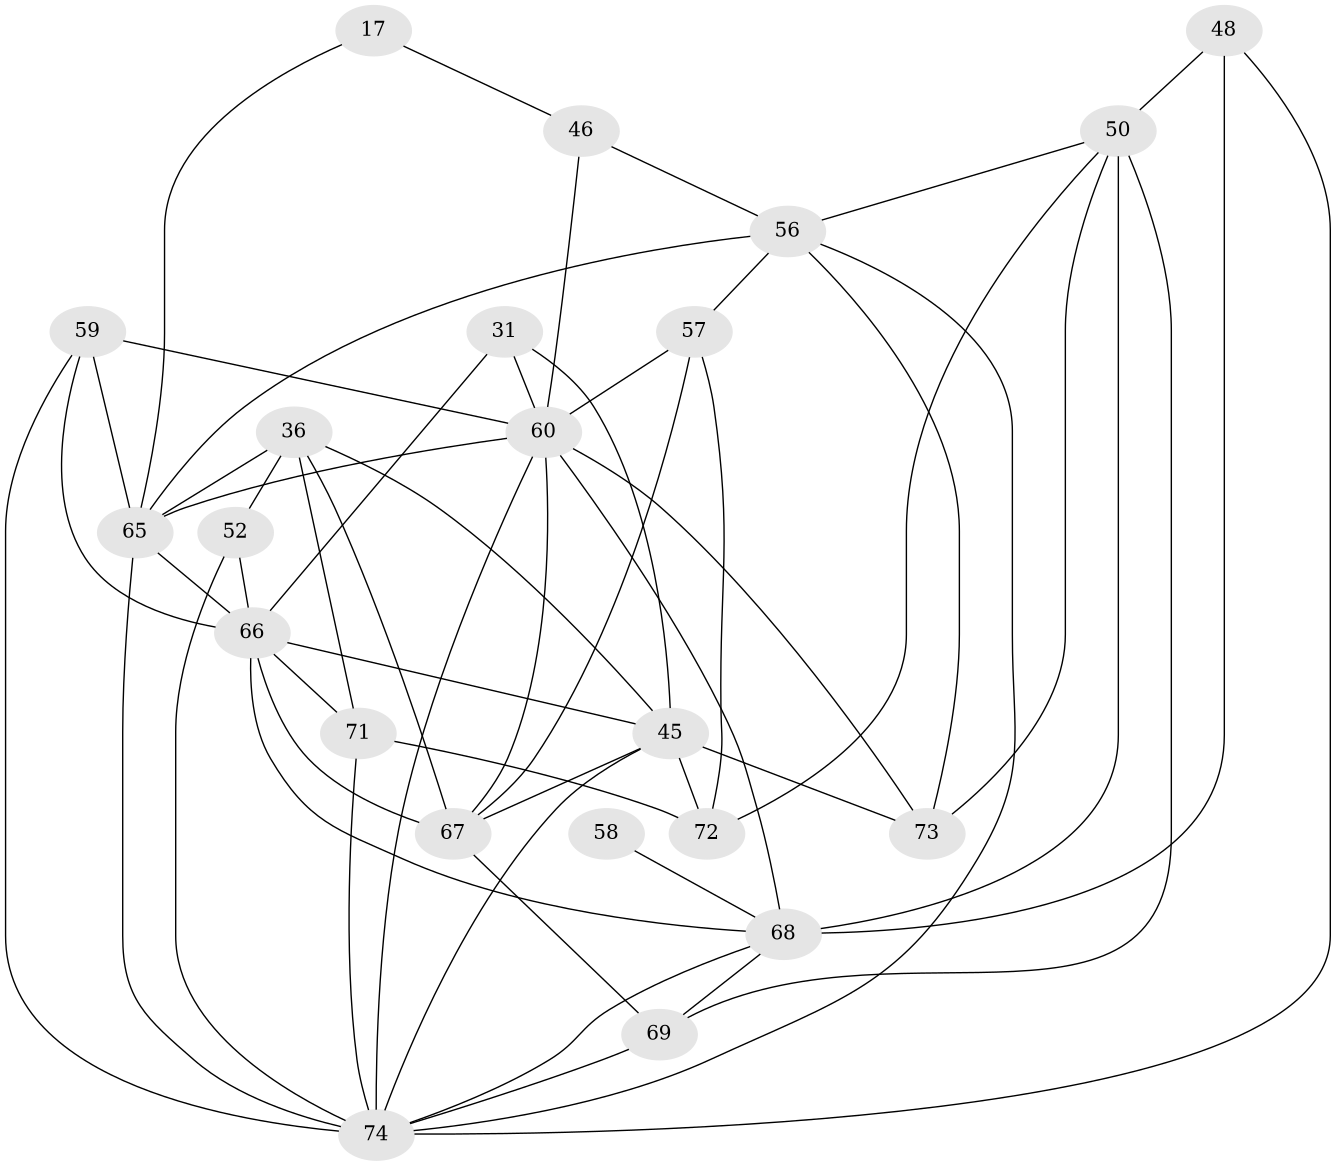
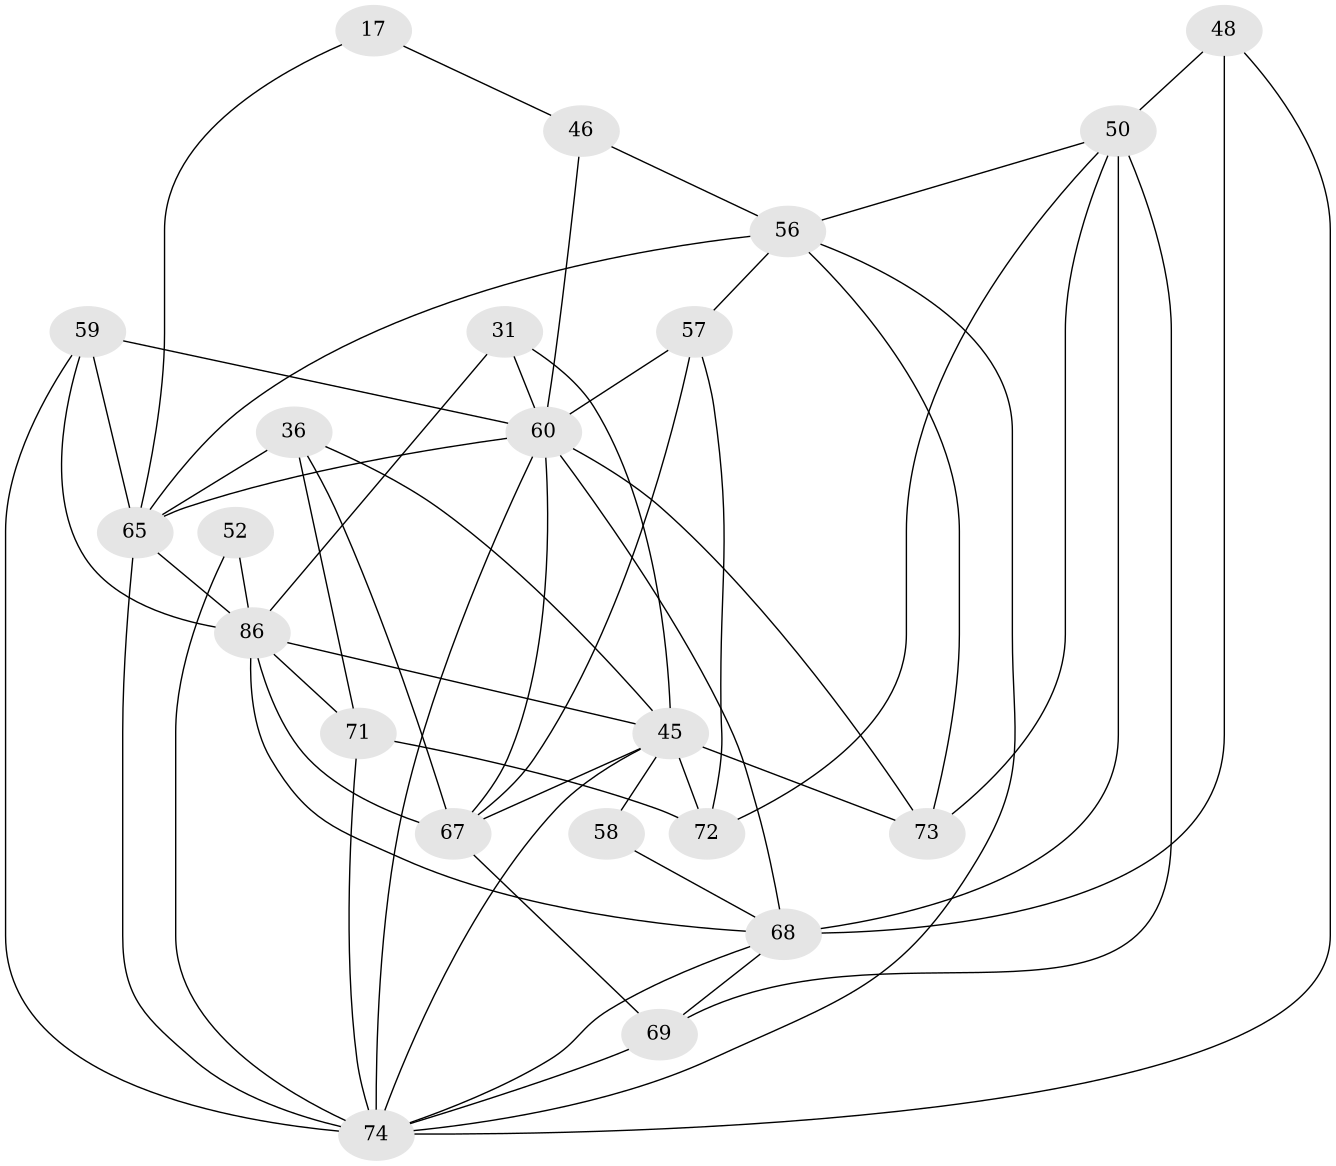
edge "36" -- "52": removed
node "66": label "66" -> "86"
edge "45" -- "58": added
